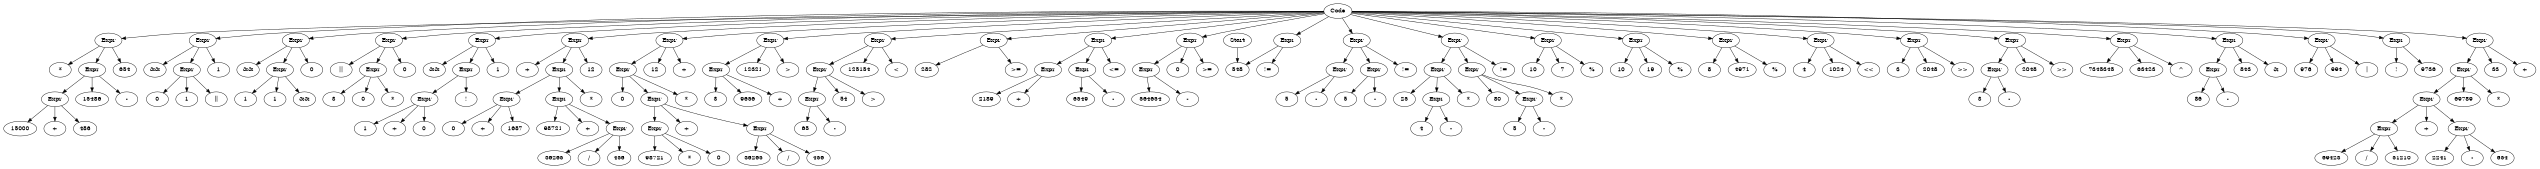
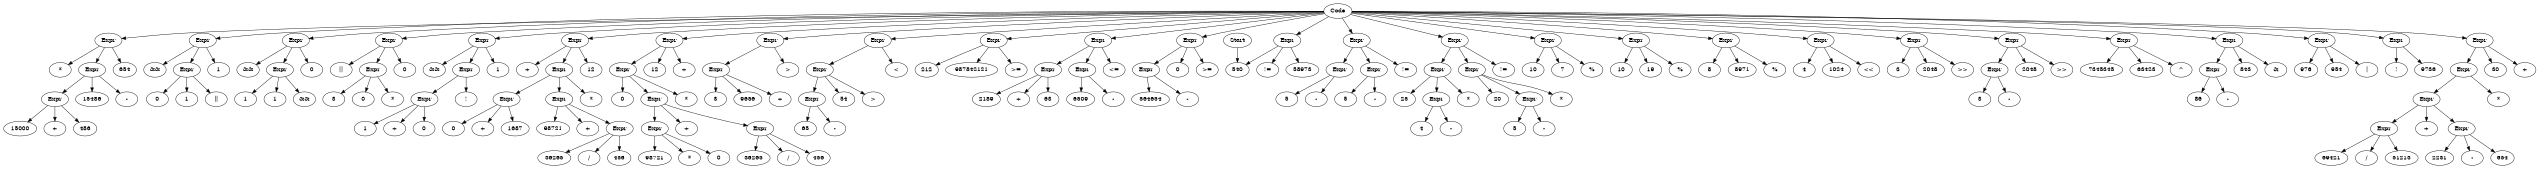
node "12321": removed
node "125154": removed
node "282": label "282" -> "212"
node "987842121": added
node "548": label "548" -> "540"
node "58973": added
node "4971": label "4971" -> "8971"
node "994": label "994" -> "954"
node "33": label "33" -> "30"
node "63": added
node "6549": label "6549" -> "6509"
node "80": label "80" -> "20"
node "69789": removed
node "69423": label "69423" -> "69421"
node "51210": label "51210" -> "51213"
node "2241": label "2241" -> "2231"
